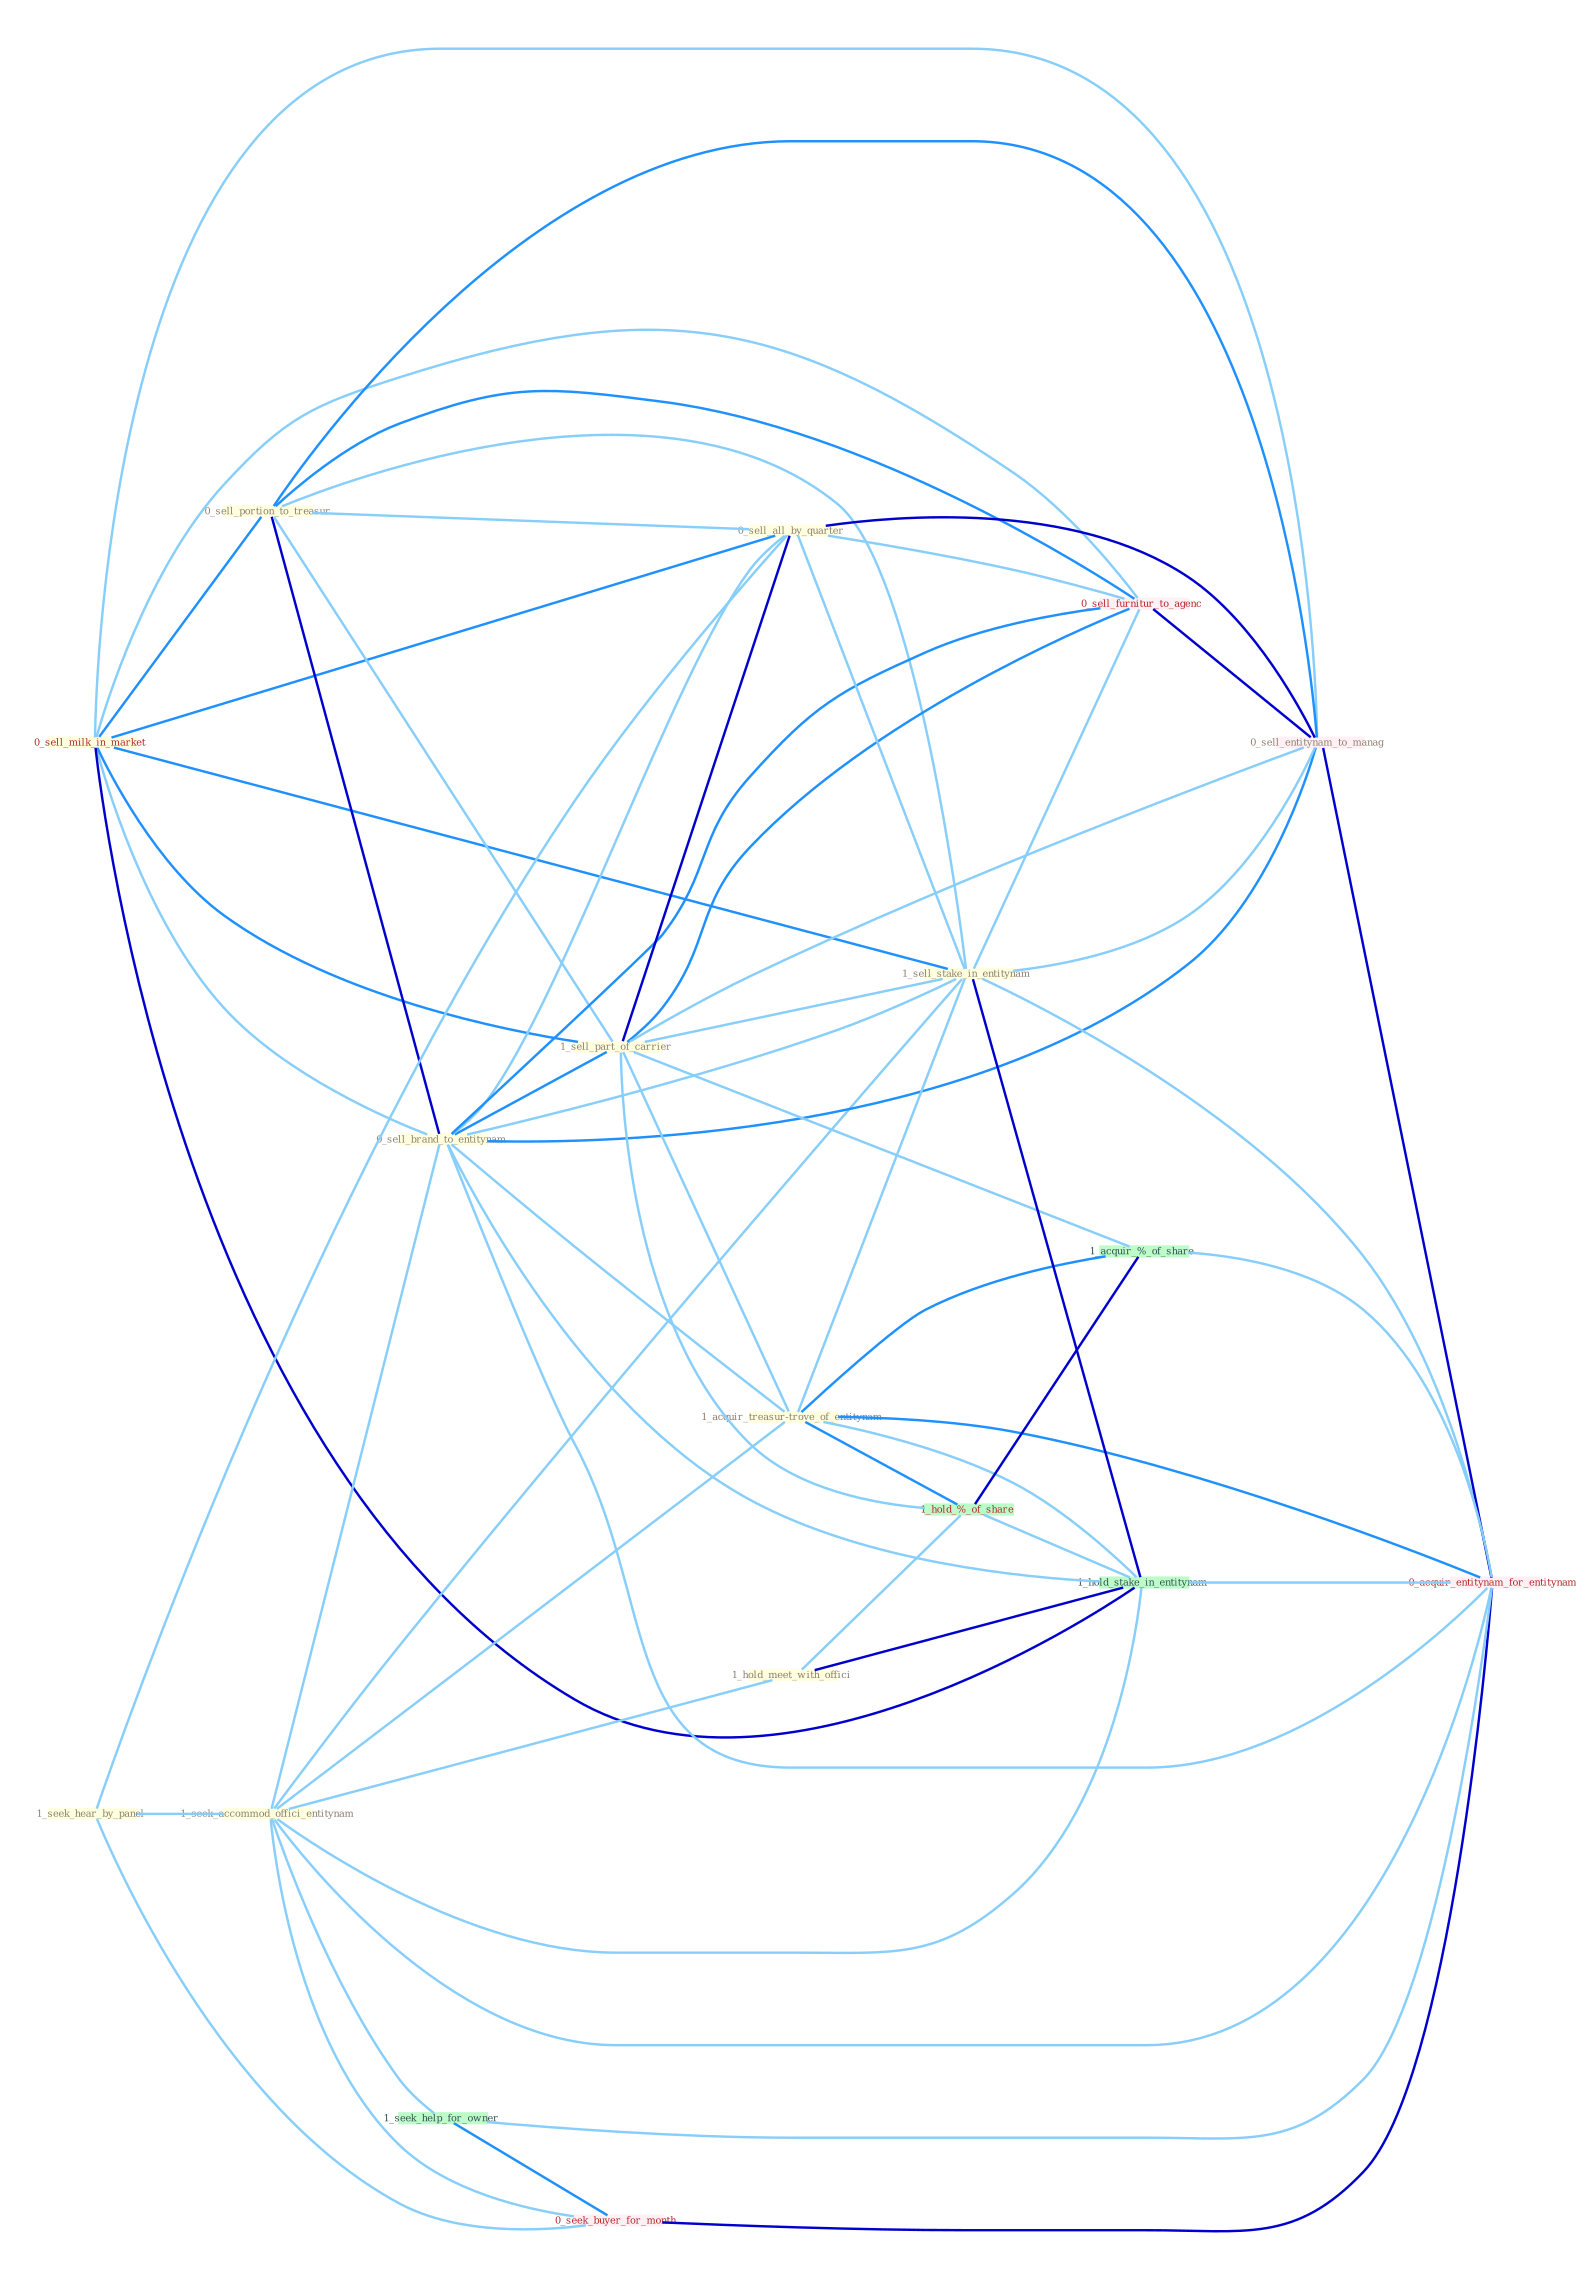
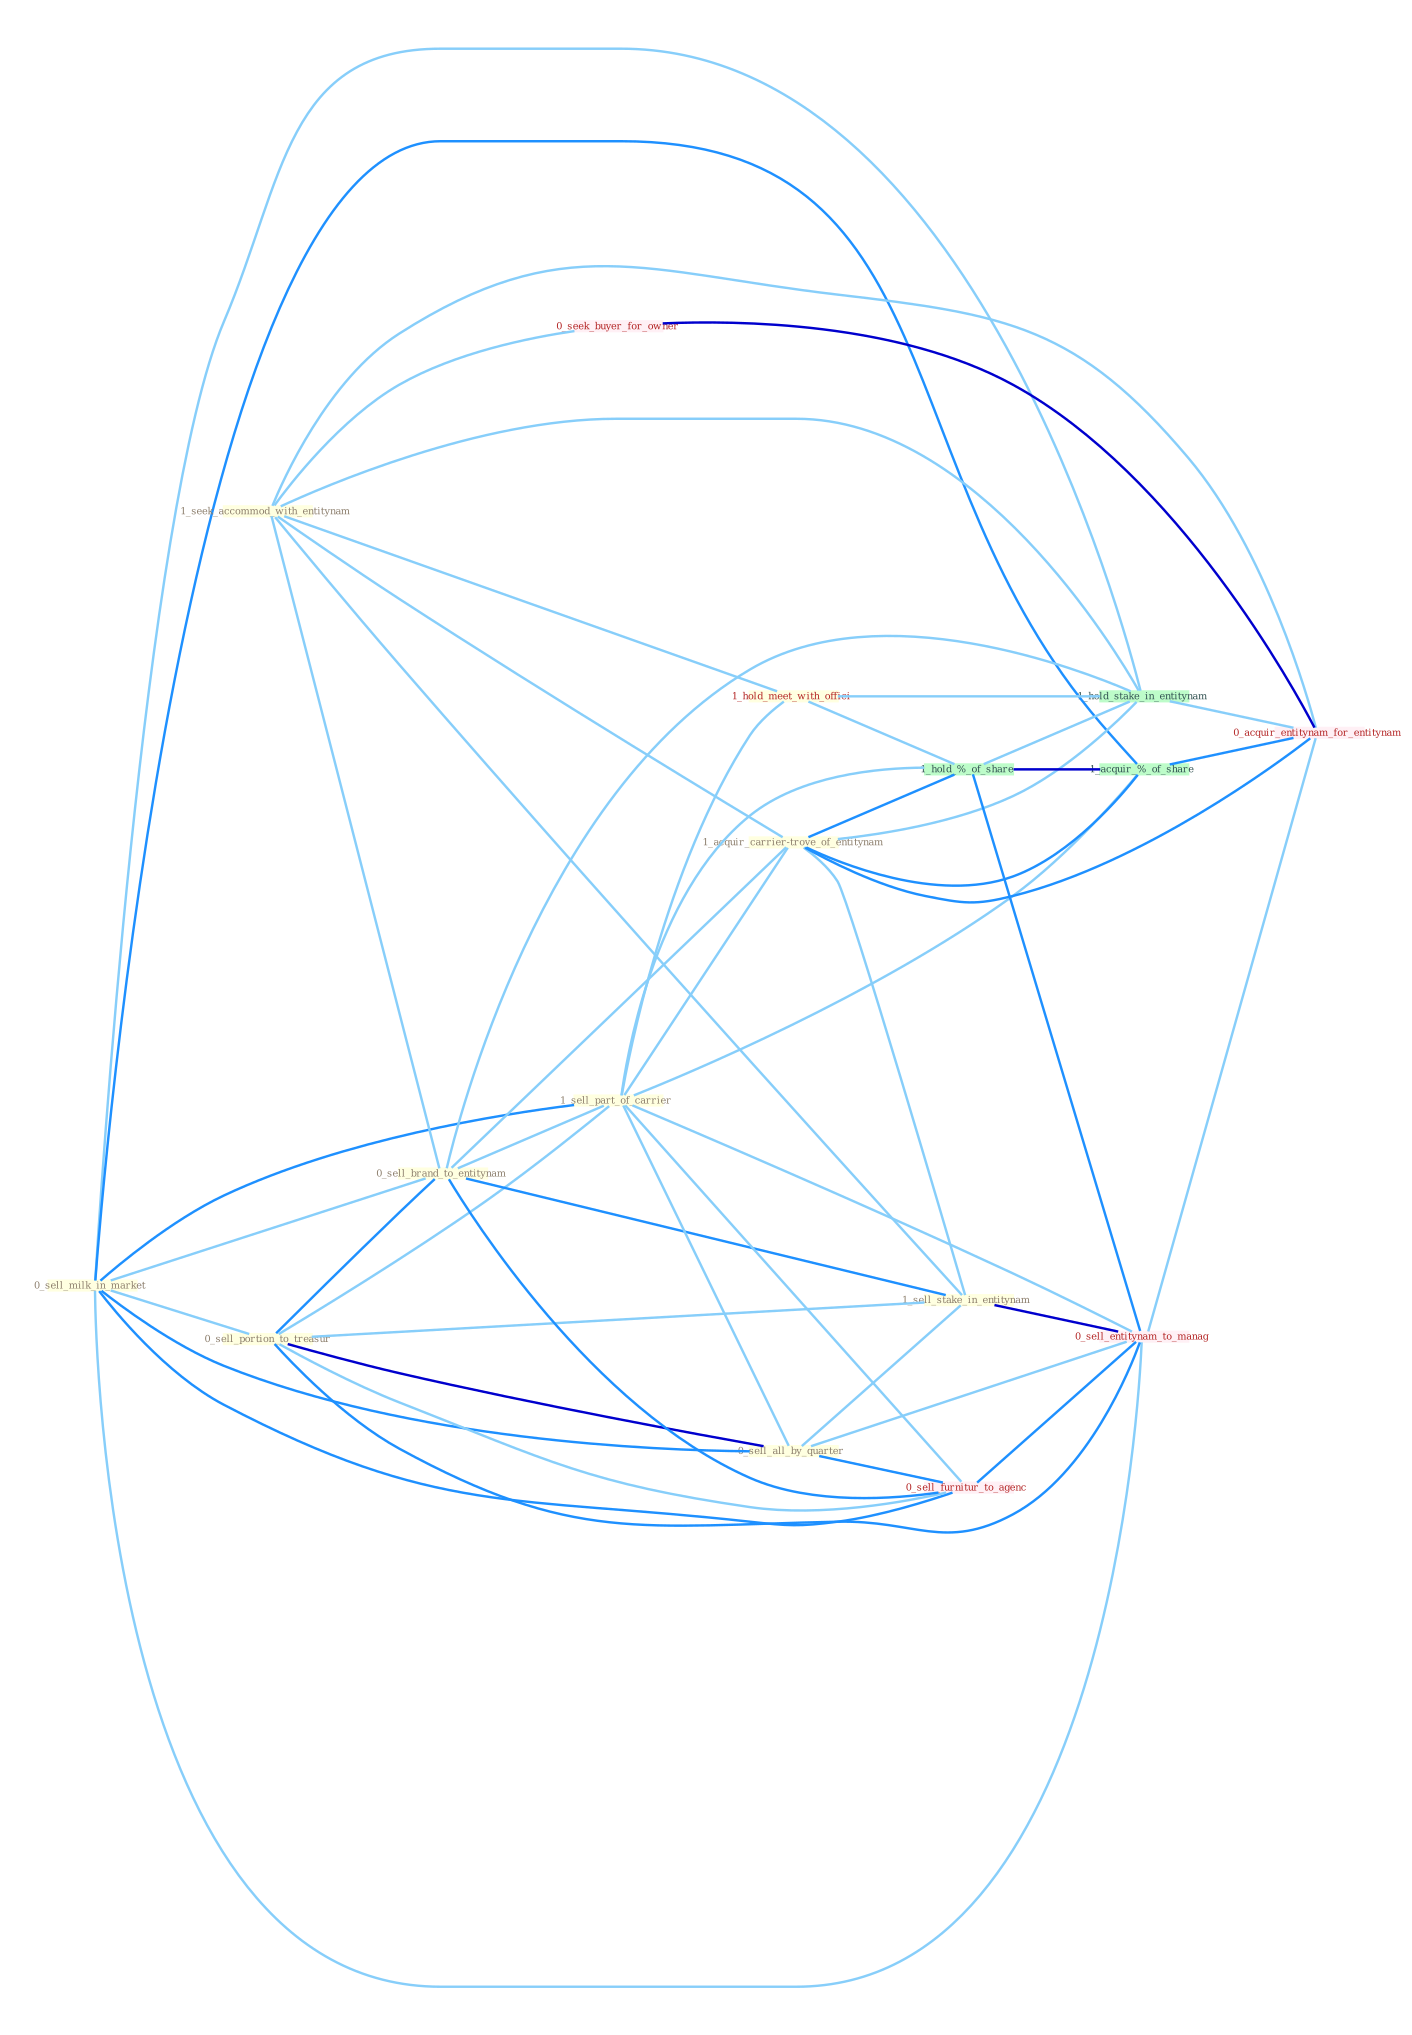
edge "0_sell_furnitur_to_agenc" -- "0_sell_milk_in_market": color #87cefa -> #1e90ff
edge "0_sell_portion_to_treasur" -- "0_sell_furnitur_to_agenc": color #1e90ff -> #87cefa
edge "0_sell_portion_to_treasur" -- "0_sell_all_by_quarter": color #87cefa -> #0000cd
edge "0_sell_all_by_quarter" -- "0_sell_entitynam_to_manag": color #0000cd -> #87cefa
edge "0_sell_all_by_quarter" -- "0_sell_furnitur_to_agenc": color #87cefa -> #1e90ff
edge "0_sell_portion_to_treasur" -- "0_sell_milk_in_market": color #1e90ff -> #87cefa
edge "0_sell_furnitur_to_agenc" -- "0_sell_entitynam_to_manag": color #0000cd -> #1e90ff
node "0_sell_milk_in_market": fontcolor #b22222 -> #8b7d6b
node "0_sell_entitynam_to_manag": fontcolor #8b7d6b -> #b22222
edge "0_sell_furnitur_to_agenc" -- "1_sell_part_of_carrier": color #1e90ff -> #87cefa
edge "0_sell_all_by_quarter" -- "1_sell_part_of_carrier": color #0000cd -> #87cefa
edge "0_sell_furnitur_to_agenc" -- "1_sell_stake_in_entitynam": removed
edge "0_sell_all_by_quarter" -- "0_sell_brand_to_entitynam": removed
edge "0_sell_portion_to_treasur" -- "0_sell_brand_to_entitynam": color #0000cd -> #1e90ff
edge "0_sell_milk_in_market" -- "1_sell_stake_in_entitynam": now "0_sell_milk_in_market" -- "1_acquir_%_of_share"
edge "0_sell_entitynam_to_manag" -- "1_sell_stake_in_entitynam": color #87cefa -> #0000cd
edge "1_sell_stake_in_entitynam" -- "1_sell_part_of_carrier": now "1_hold_meet_with_offici" -- "1_sell_part_of_carrier"
edge "1_sell_stake_in_entitynam" -- "0_sell_brand_to_entitynam": color #87cefa -> #1e90ff
edge "0_sell_entitynam_to_manag" -- "0_sell_brand_to_entitynam": now "0_sell_entitynam_to_manag" -- "1_hold_%_of_share"
edge "1_sell_part_of_carrier" -- "0_sell_brand_to_entitynam": color #1e90ff -> #87cefa
edge "0_sell_entitynam_to_manag" -- "0_acquir_entitynam_for_entitynam": color #0000cd -> #87cefa
edge "1_sell_stake_in_entitynam" -- "0_acquir_entitynam_for_entitynam": removed
edge "1_sell_stake_in_entitynam" -- "1_hold_stake_in_entitynam": removed
edge "1_acquir_%_of_share" -- "0_acquir_entitynam_for_entitynam": color #87cefa -> #1e90ff
node "1_acquir_treasur-trove_of_entitynam": label "1_acquir_treasur-trove_of_entitynam" -> "1_acquir_carrier-trove_of_entitynam"
node "1_hold_%_of_share": fontcolor #b22222 -> #2f4f4f
edge "0_sell_milk_in_market" -- "1_hold_stake_in_entitynam": color #0000cd -> #87cefa
edge "1_hold_stake_in_entitynam" -- "1_hold_meet_with_offici": color #0000cd -> #87cefa
node "1_hold_meet_with_offici": fontcolor #8b7d6b -> #b22222
edge "0_sell_brand_to_entitynam" -- "0_acquir_entitynam_for_entitynam": removed
node "1_seek_hear_by_panel": removed
node "1_seek_accommod_offici_entitynam": label "1_seek_accommod_offici_entitynam" -> "1_seek_accommod_with_entitynam"
node "1_seek_help_for_owner": removed
node "0_seek_buyer_for_month": label "0_seek_buyer_for_month" -> "0_seek_buyer_for_owner"
